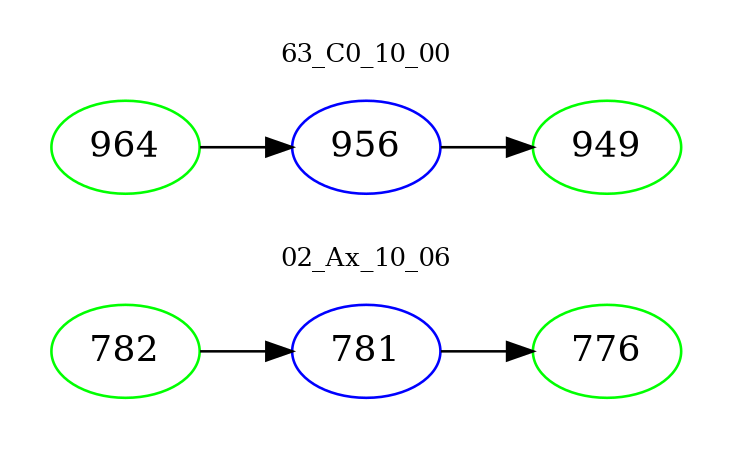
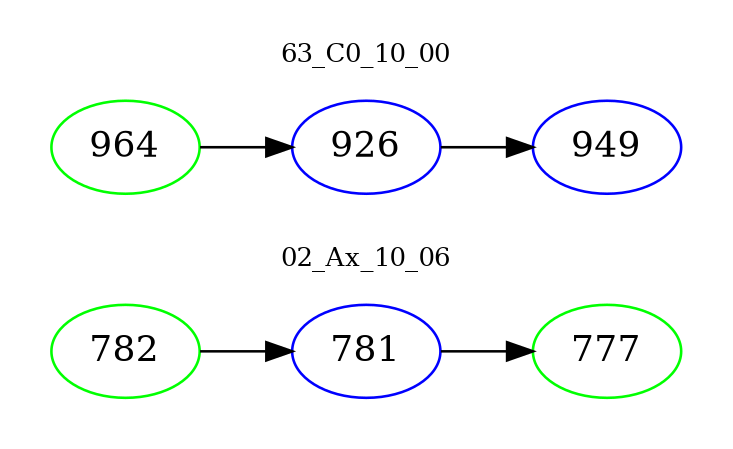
node "956": label "956" -> "926"
node "949": color green -> blue
node "776": label "776" -> "777"
